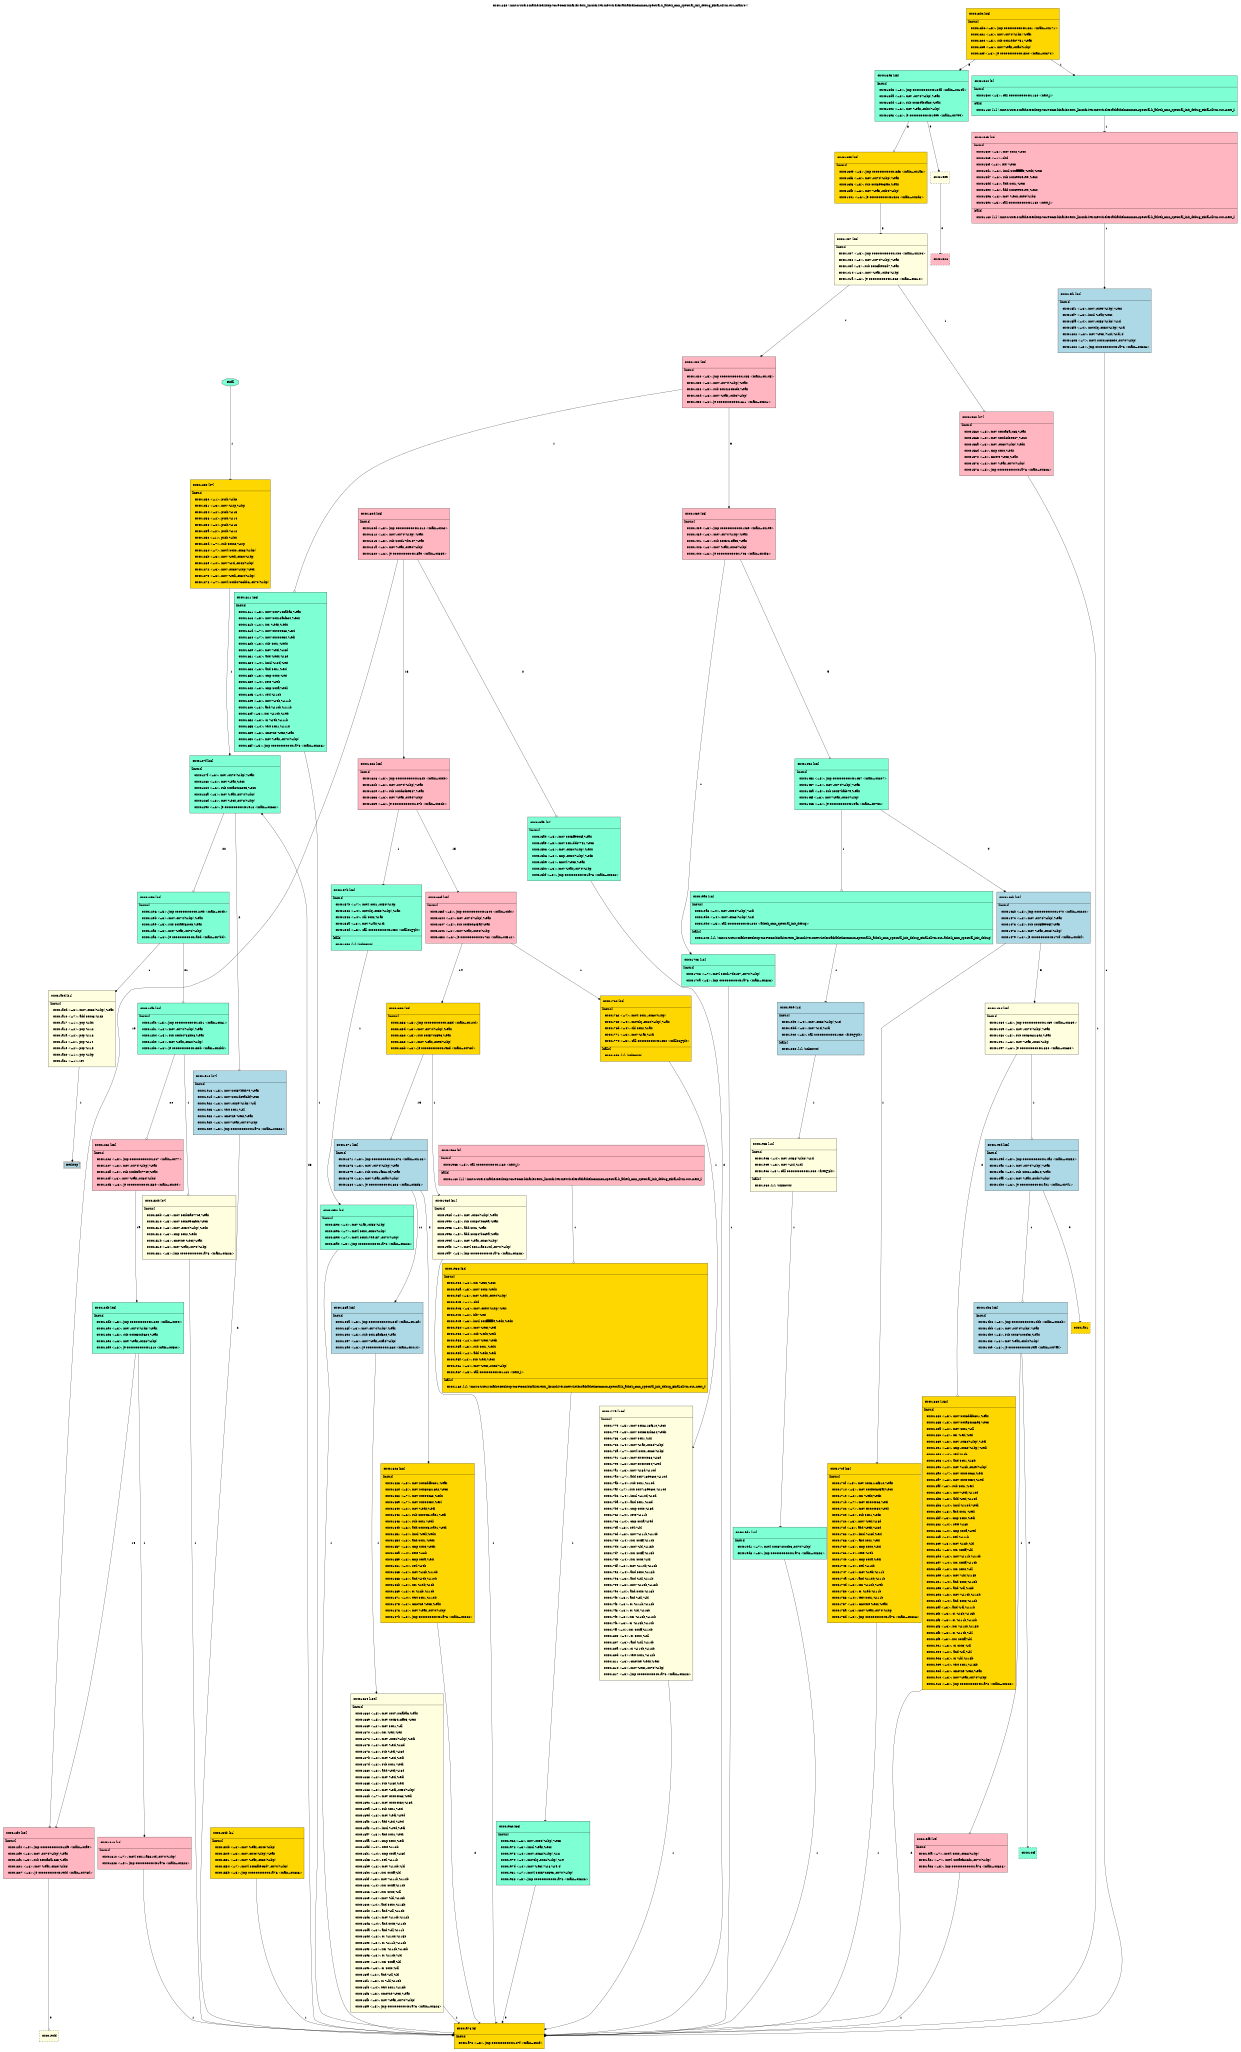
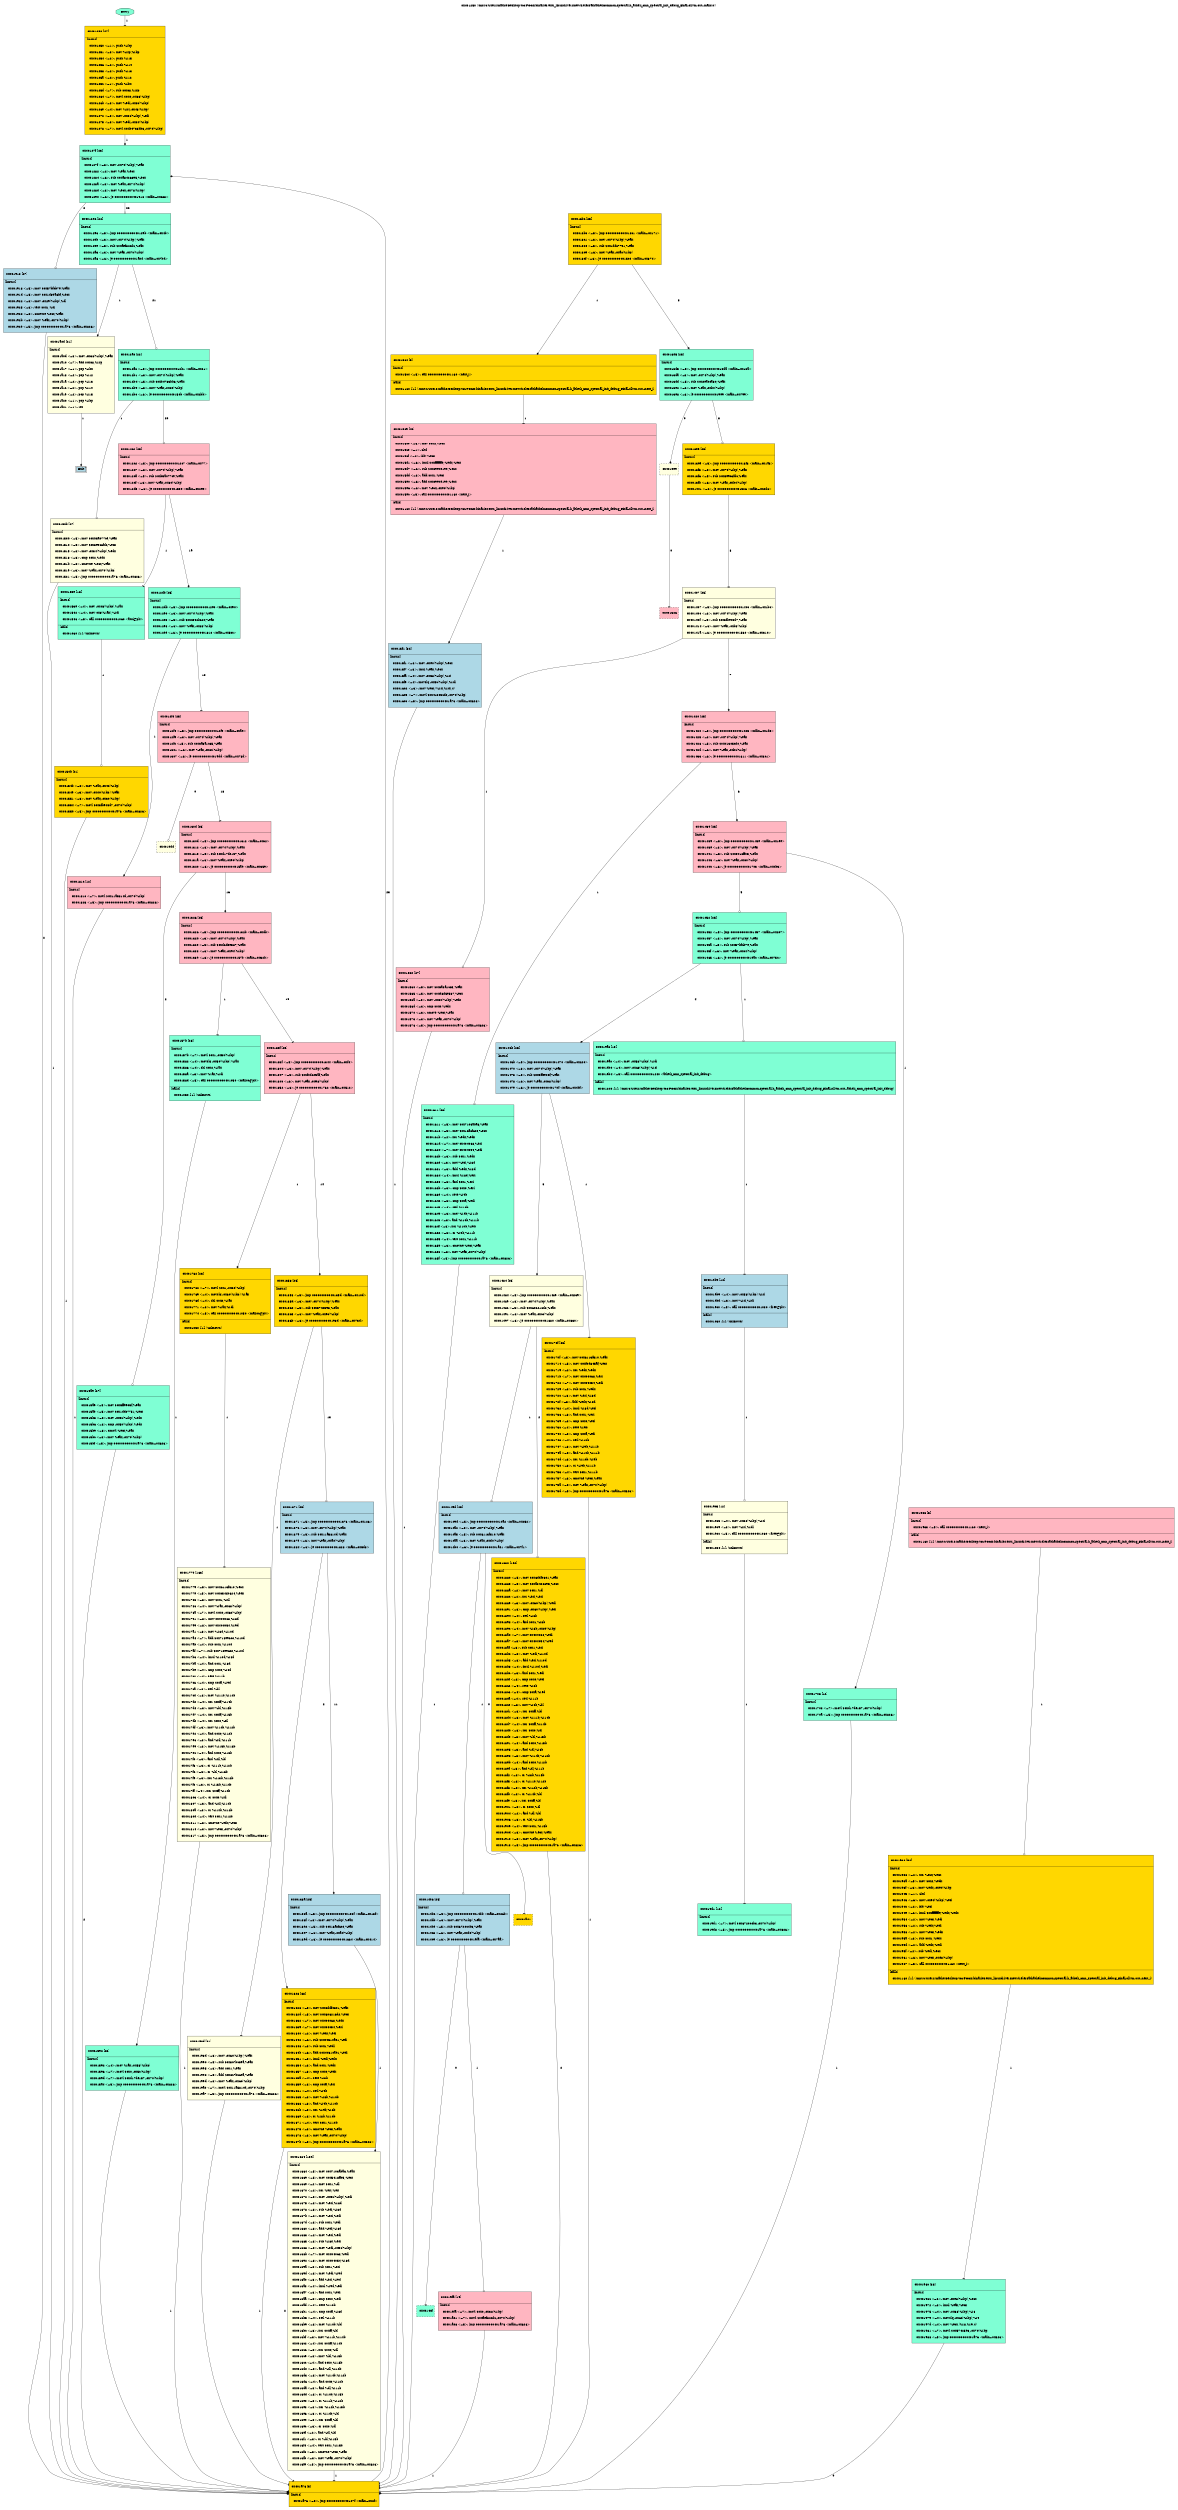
node "0x4015c4 [5]": fillcolor aquamarine -> gold
node "Final": label "Final" -> "Entry"
node "0x40153e [13]": added
edge "0x40130d [25]" -> "0x4012f4 [25]": reversed
node "Desktop": label "Desktop" -> "Exit"
edge "0x4019d1 [12]" -> "0x401a76 [5]": removed, label "1"
